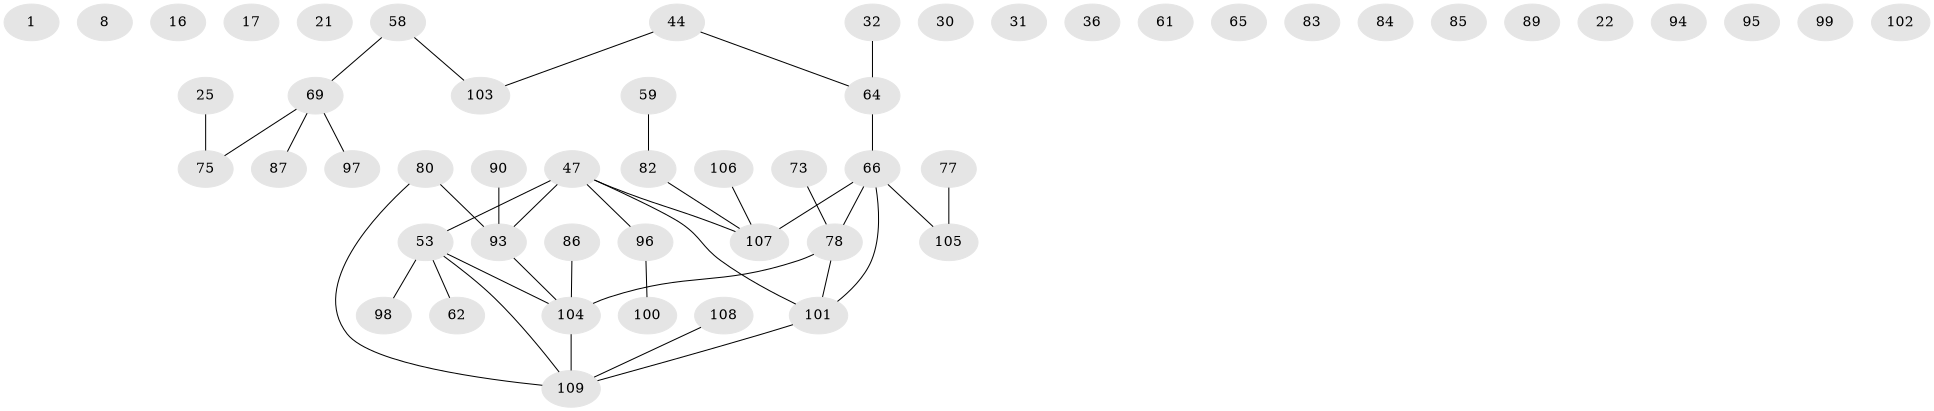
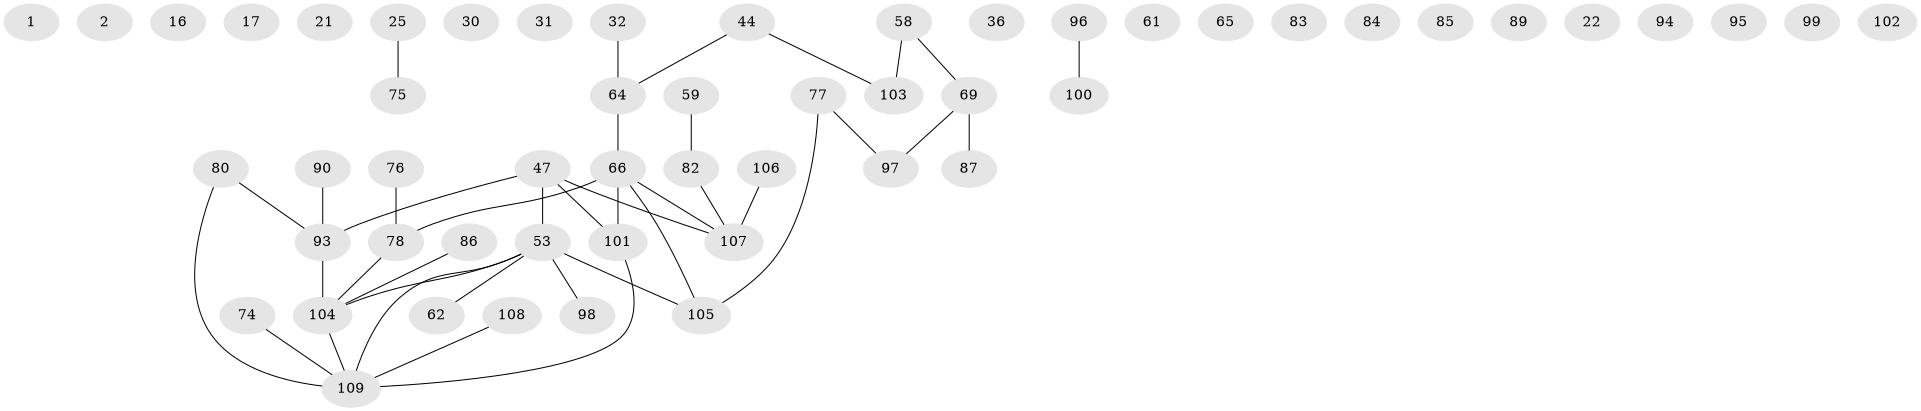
node "8": label "8" -> "2"
edge "69" -- "75": removed
edge "77" -- "97": added
node "73": label "73" -> "76"
edge "47" -- "96": removed
edge "53" -- "105": added
edge "78" -- "101": removed
node "74": added
